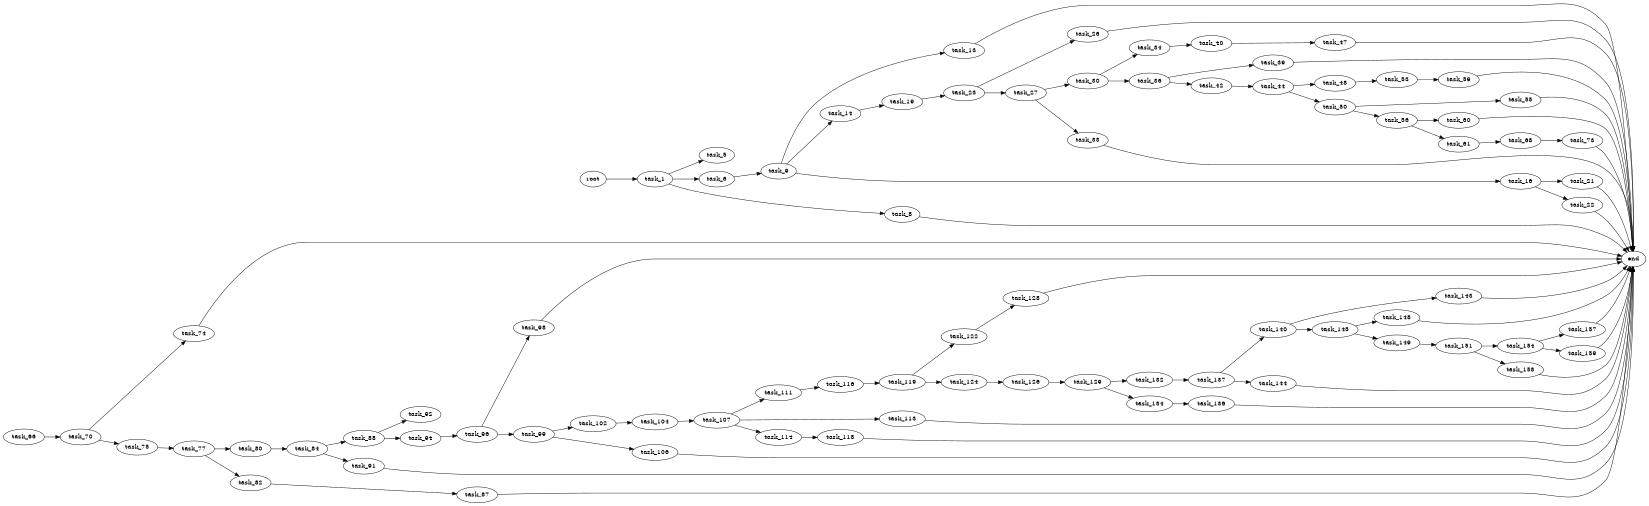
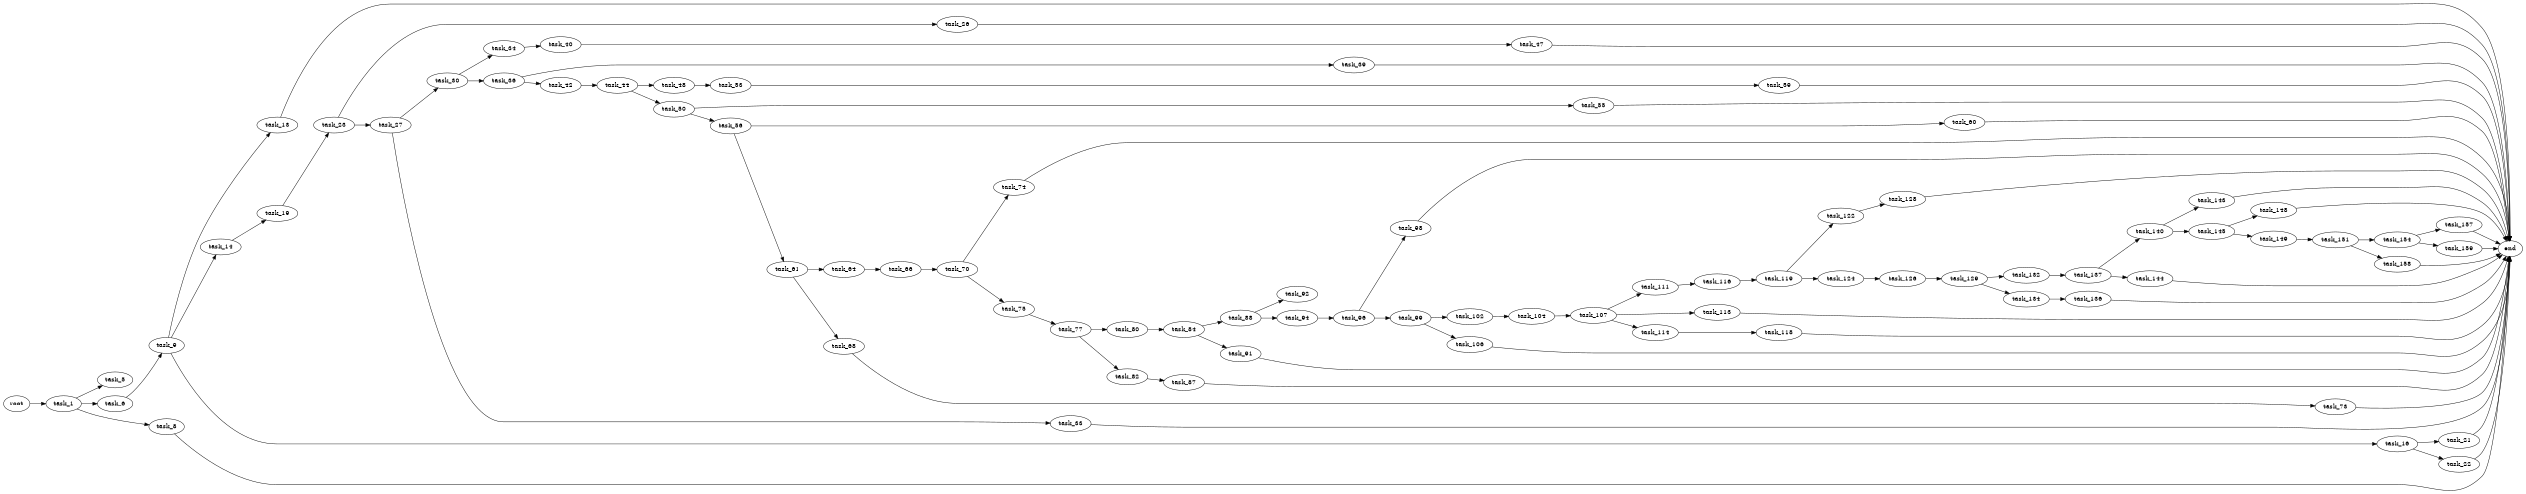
node "task_64": added
